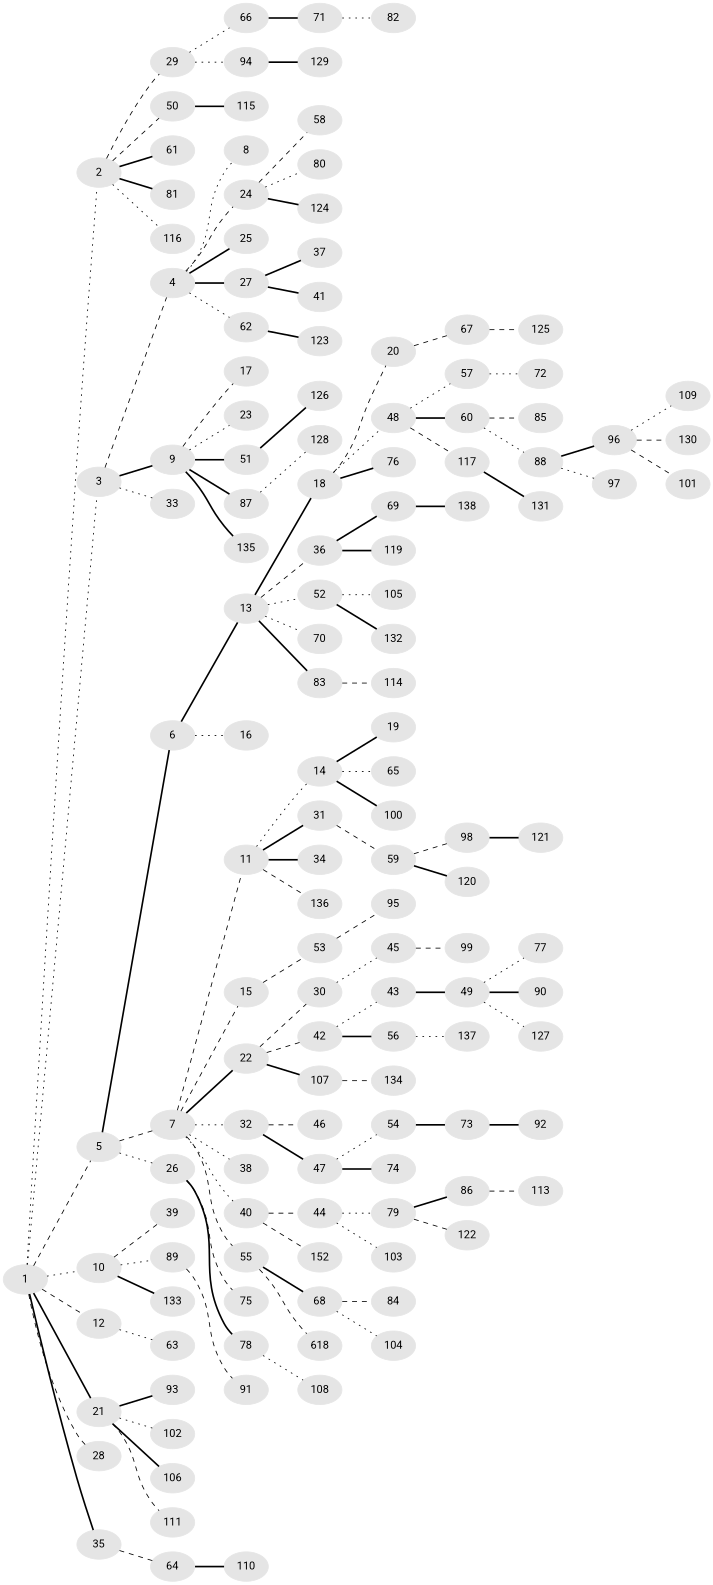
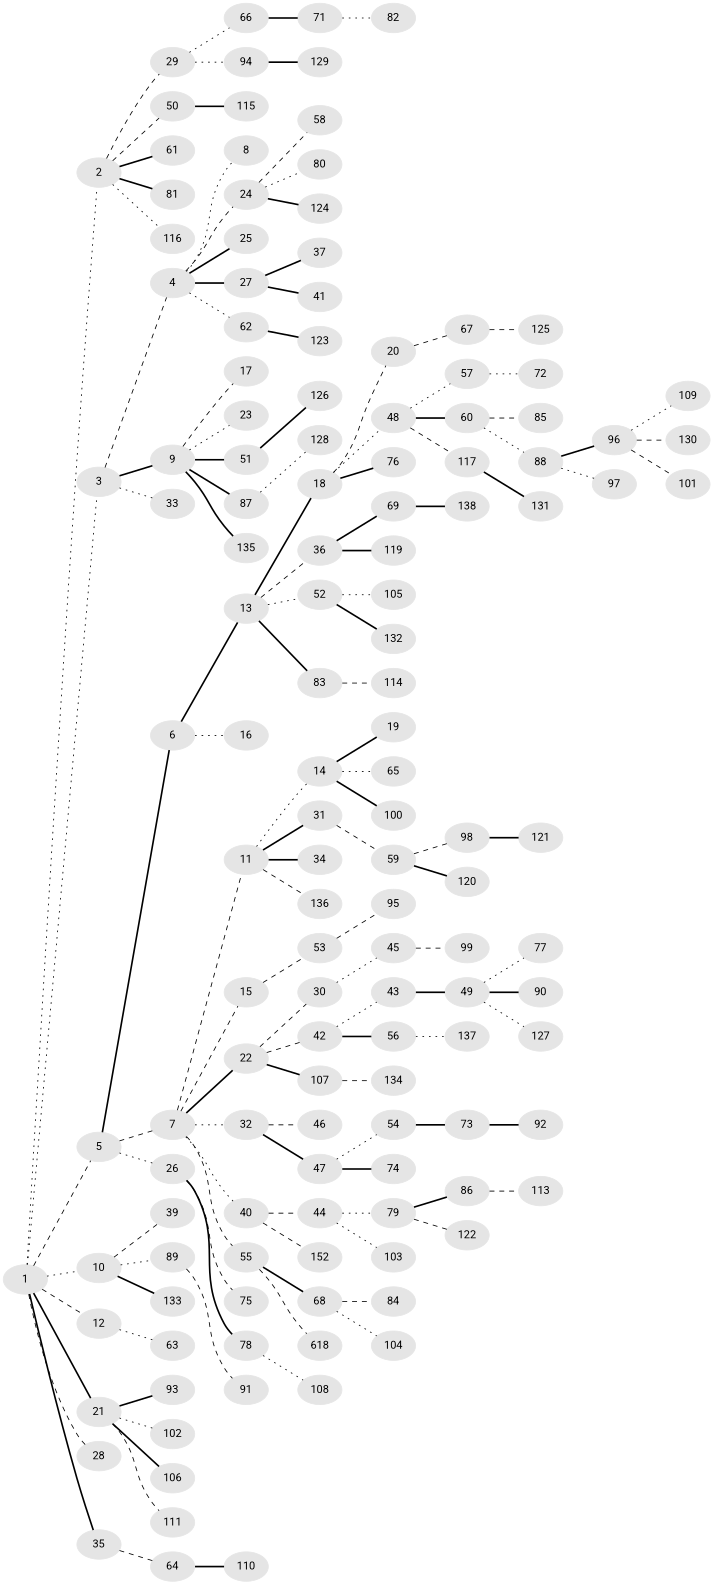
node "70": removed
node "38": removed
